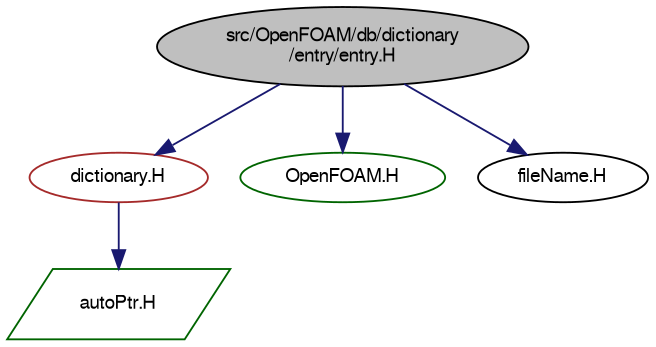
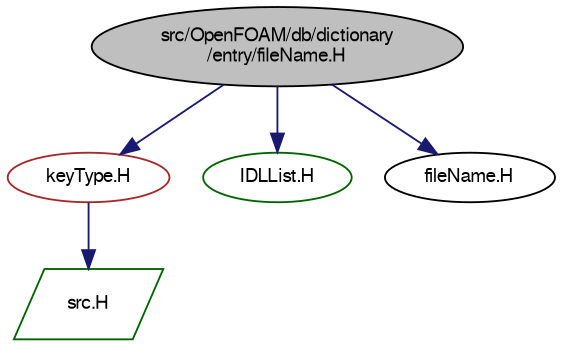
node "src/OpenFOAM/db/dictionary /entry/entry.H": label "src/OpenFOAM/db/dictionary /entry/entry.H" -> "src/OpenFOAM/db/dictionary /entry/fileName.H"
node "dictionary.H": label "dictionary.H" -> "keyType.H"
node "OpenFOAM.H": label "OpenFOAM.H" -> "IDLList.H"
node "autoPtr.H": label "autoPtr.H" -> "src.H"
